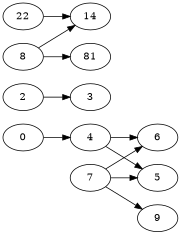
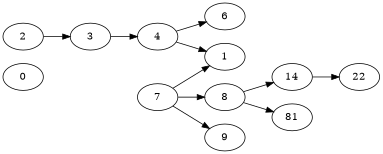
edge "22" -> "14": reversed
edge "0" -> "4": now "3" -> "4"
edge "7" -> "6": now "7" -> "8"
node "5": label "5" -> "1"
